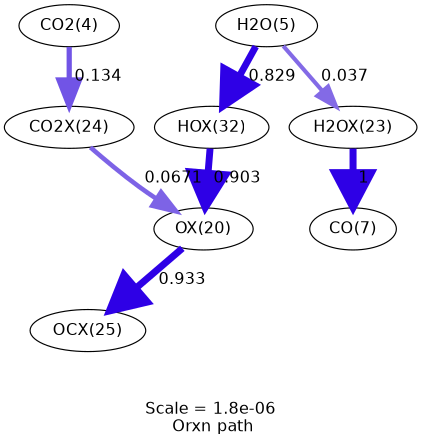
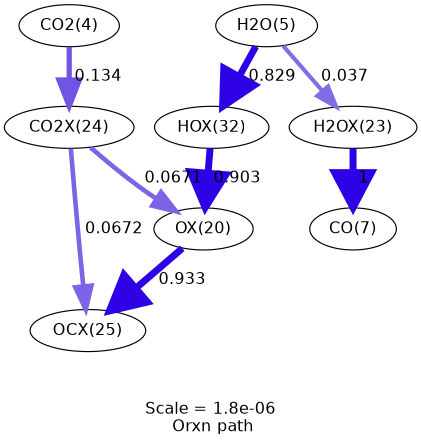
edge "CO2X(24)" -> "OCX(25)": added, label "0.0672"
